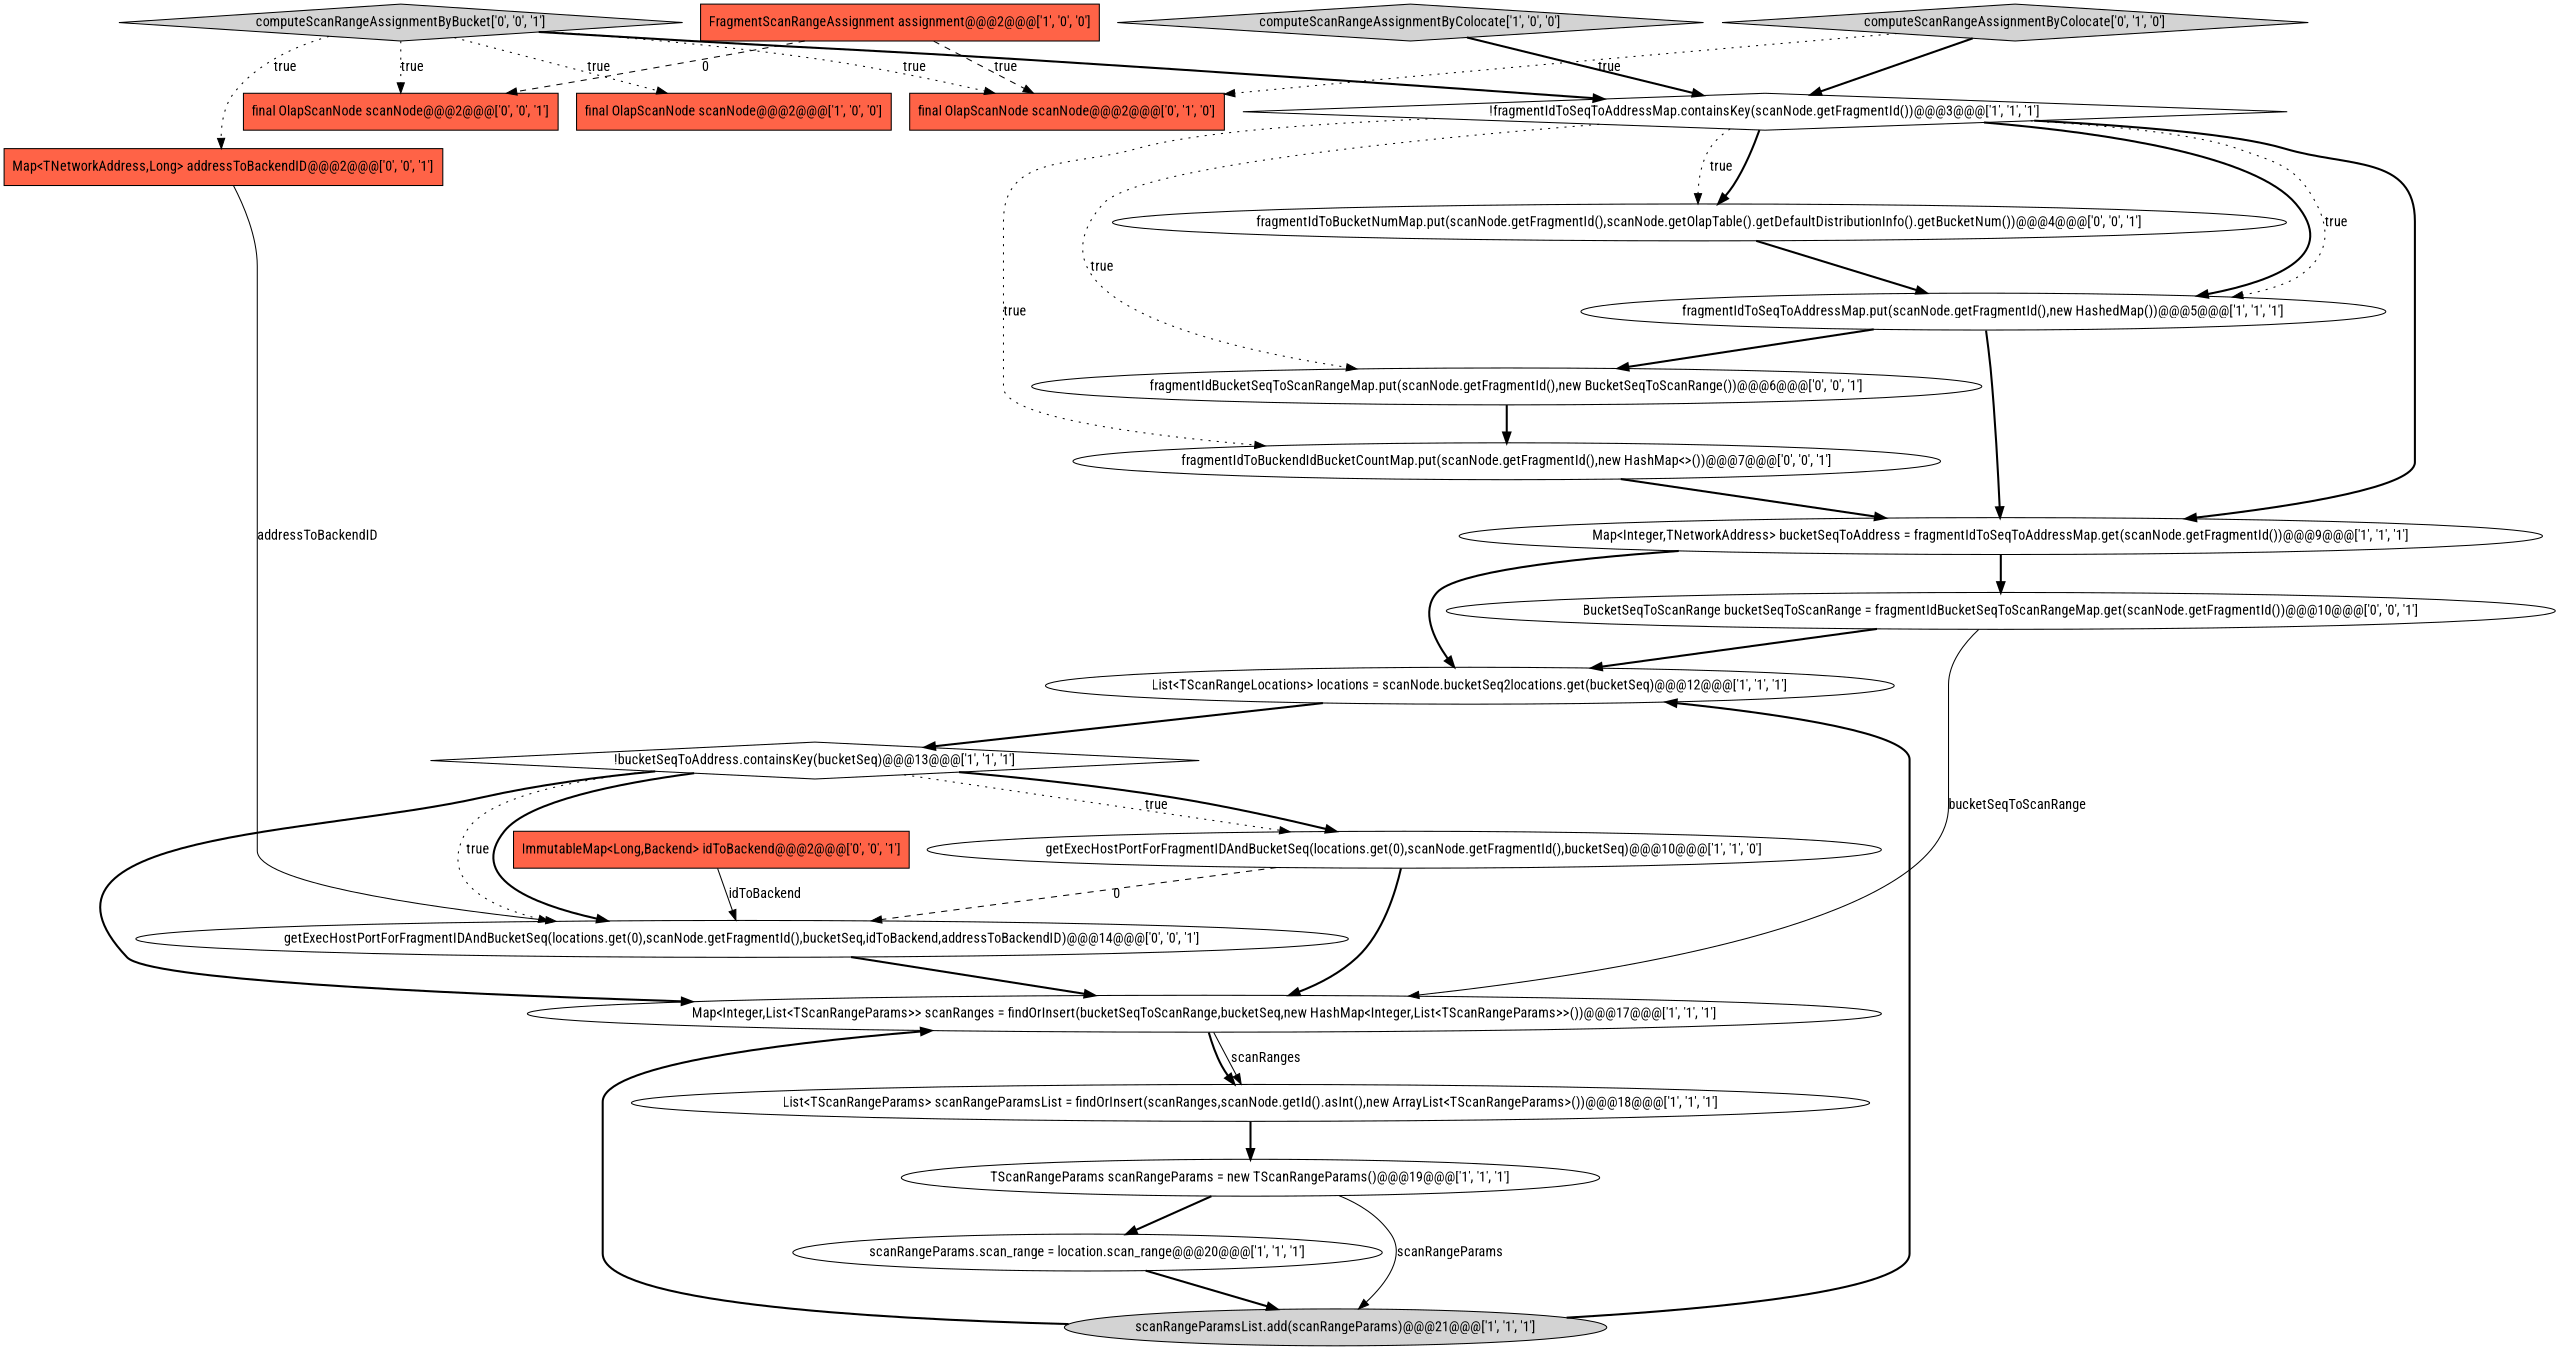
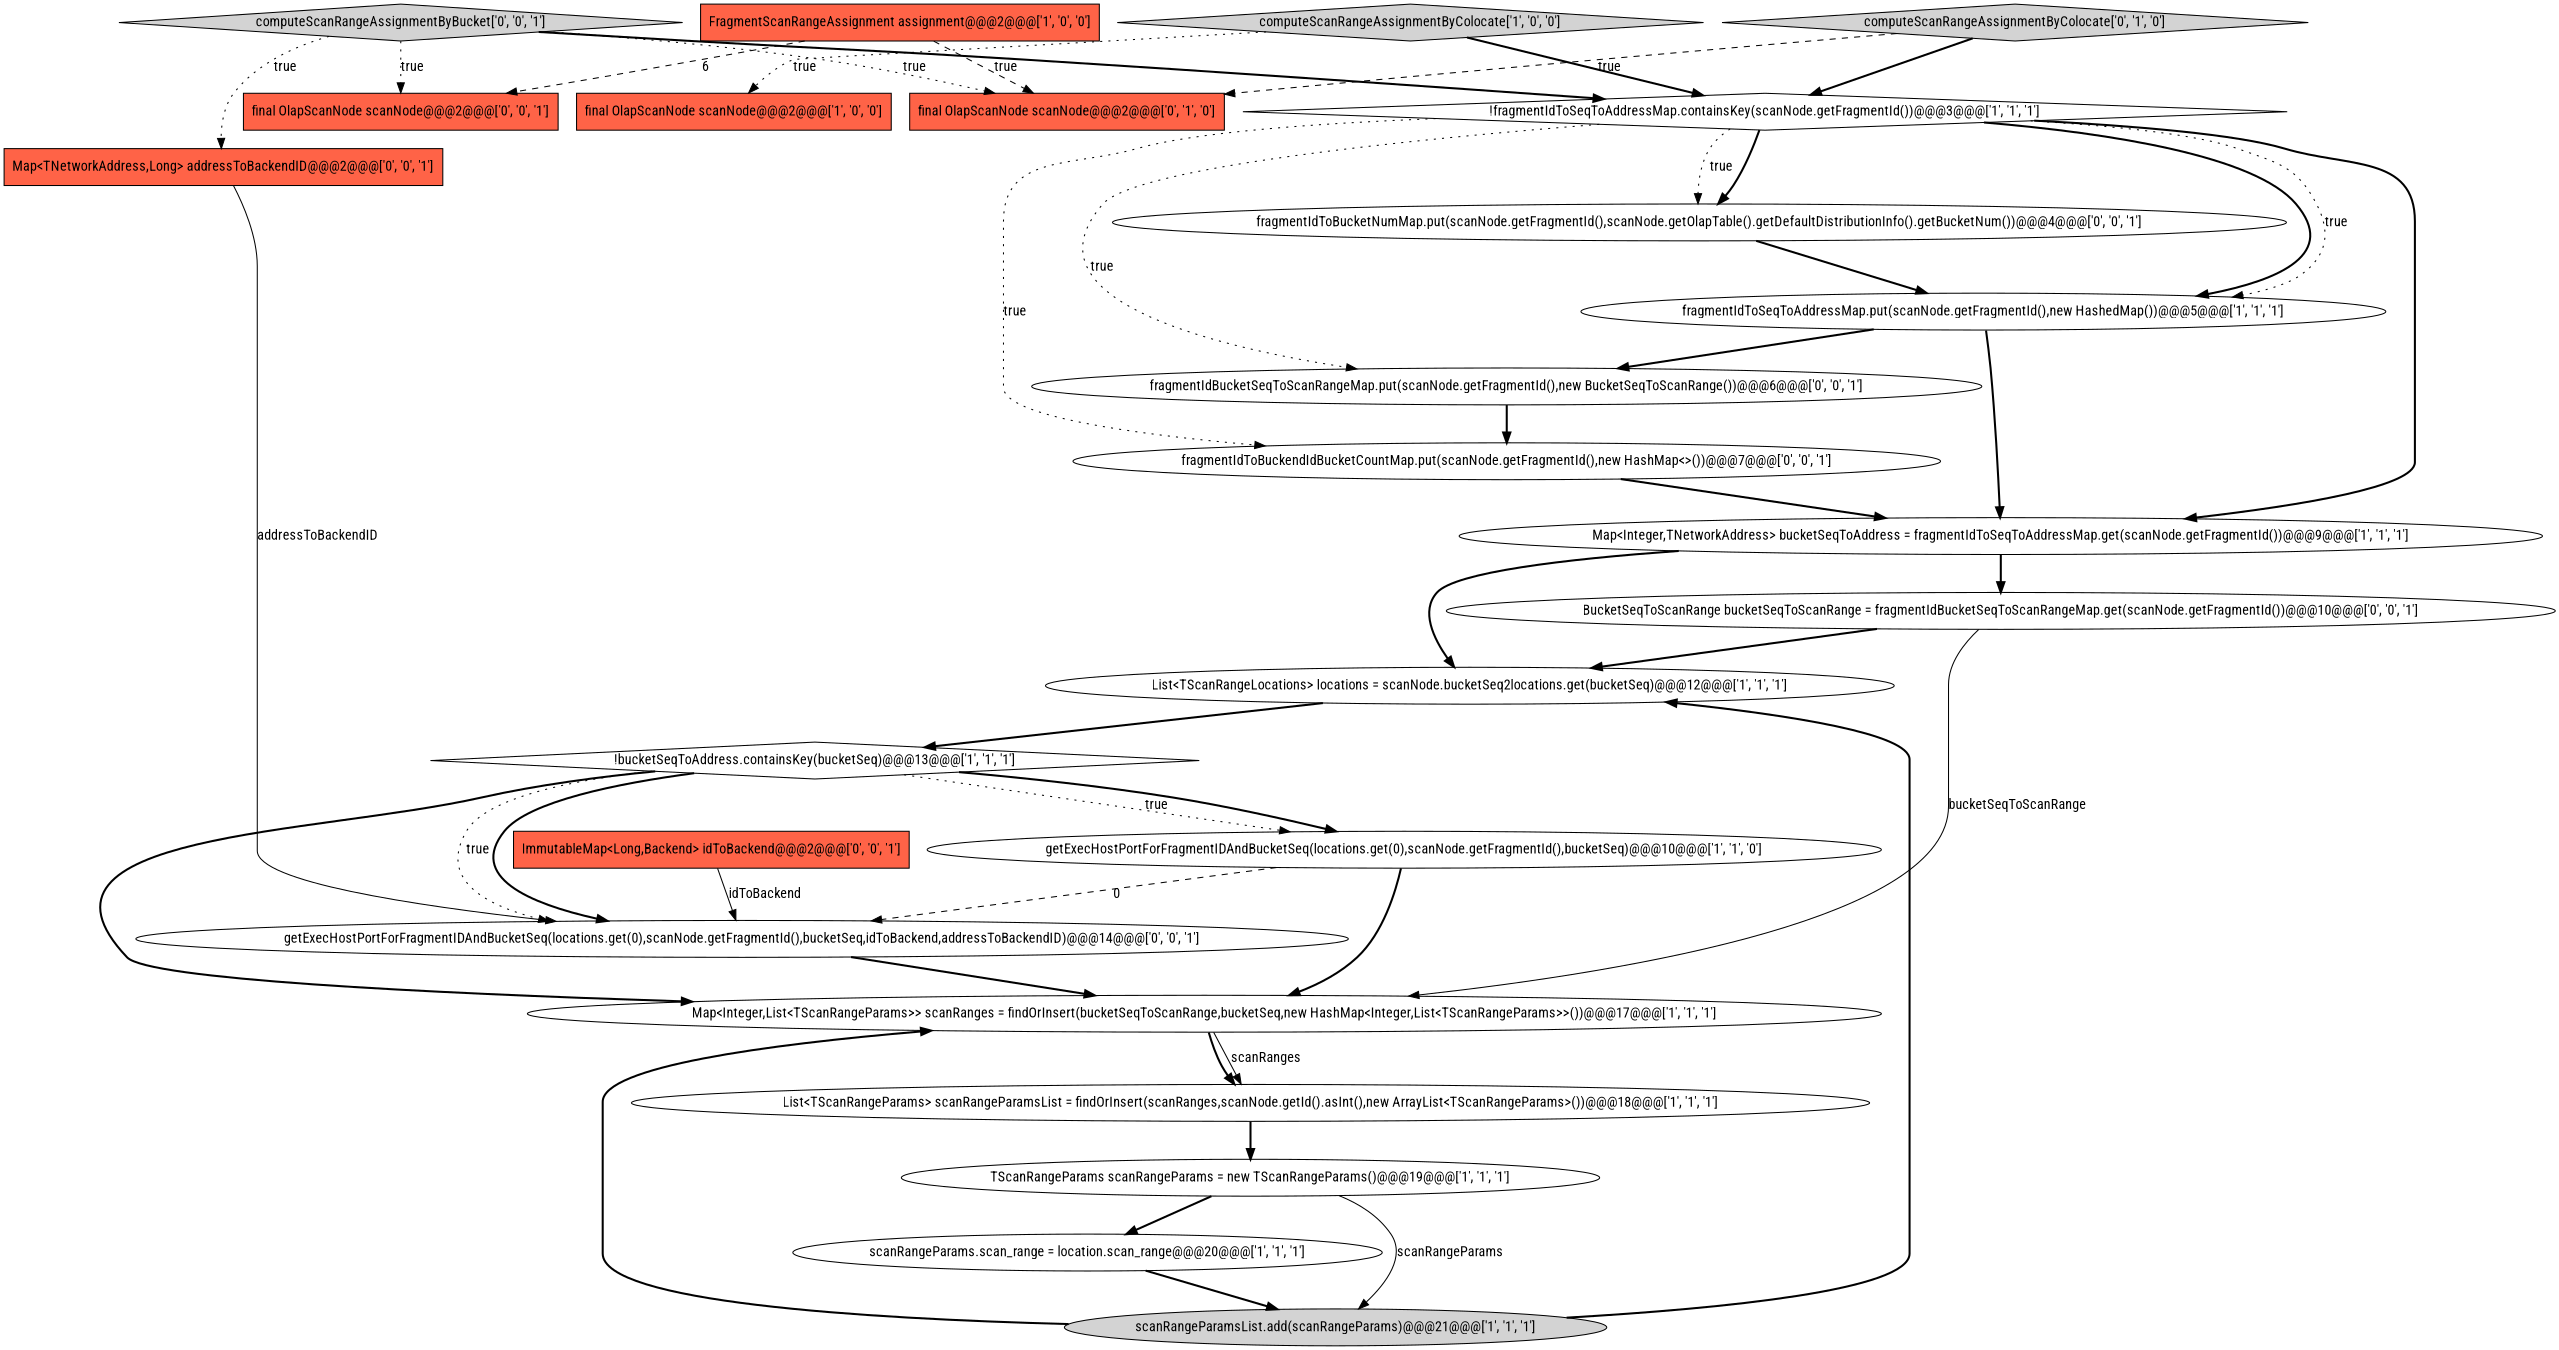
edge "computeScanRangeAssignmentByColocate['0', '1', '0']" -> "final OlapScanNode scanNode@@@2@@@['0', '1', '0']": style dotted -> dashed
edge "computeScanRangeAssignmentByBucket['0', '0', '1']" -> "final OlapScanNode scanNode@@@2@@@['1', '0', '0']": now "computeScanRangeAssignmentByColocate['1', '0', '0']" -> "final OlapScanNode scanNode@@@2@@@['1', '0', '0']"
edge "FragmentScanRangeAssignment assignment@@@2@@@['1', '0', '0']" -> "final OlapScanNode scanNode@@@2@@@['0', '0', '1']": label "0" -> "6"
